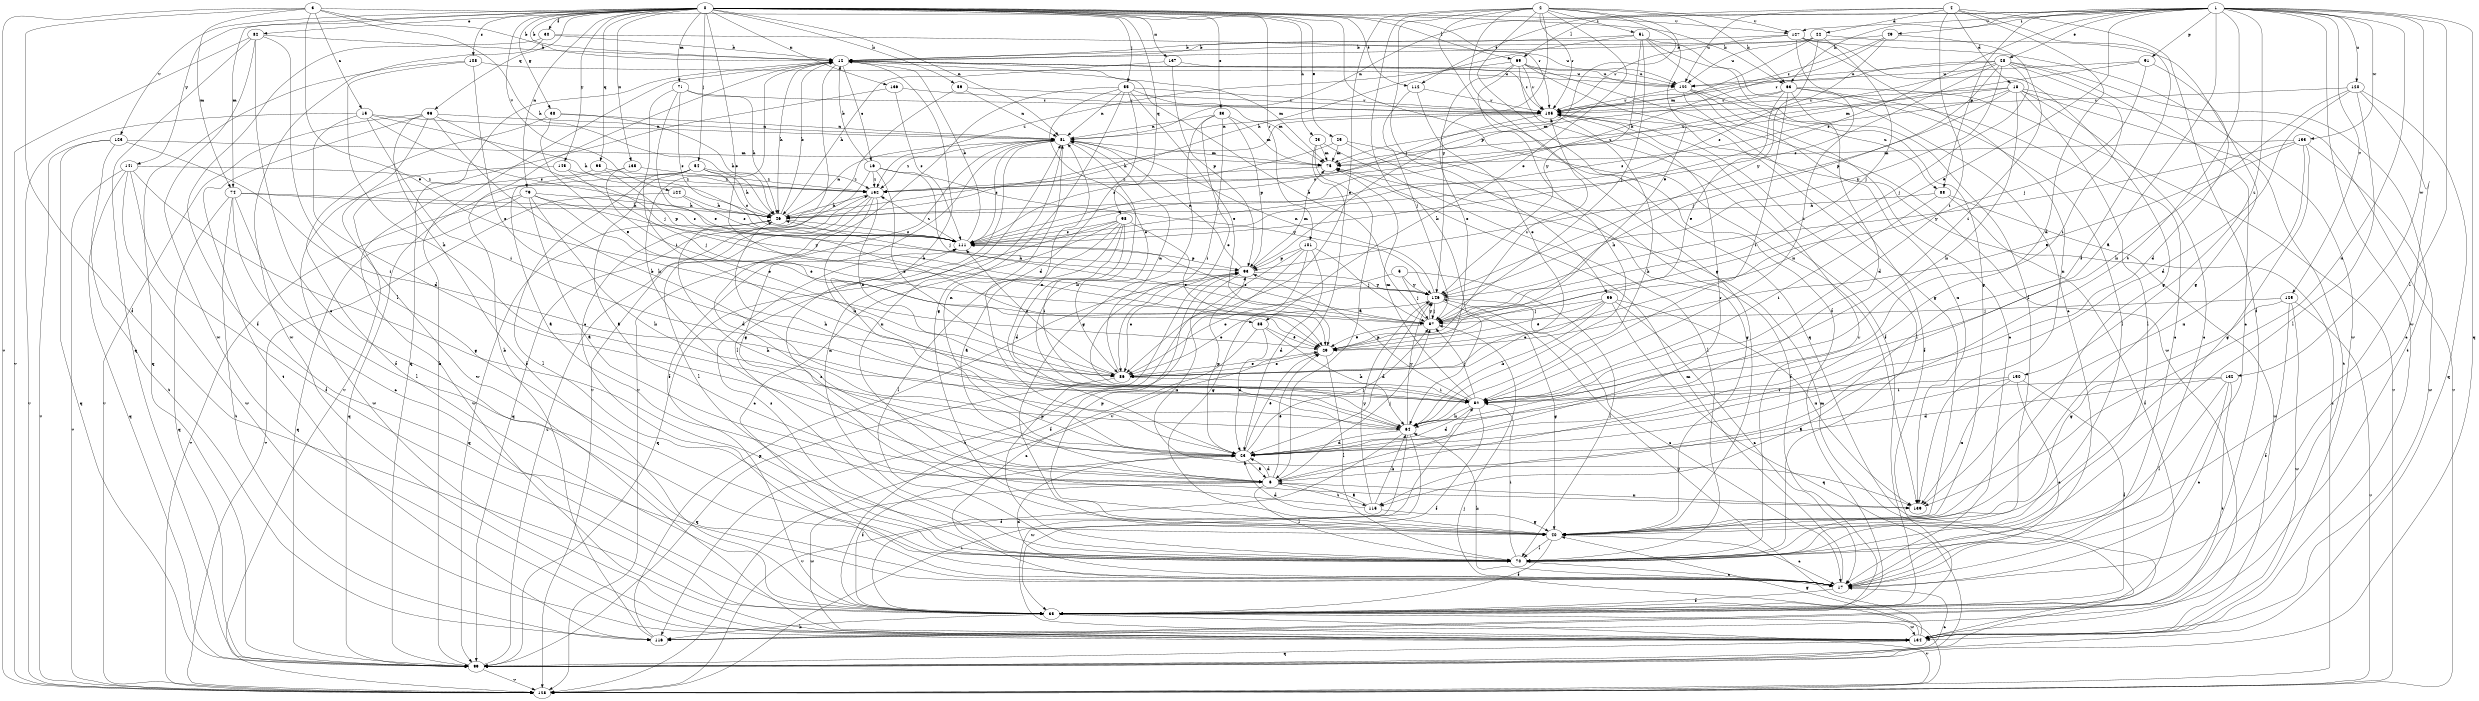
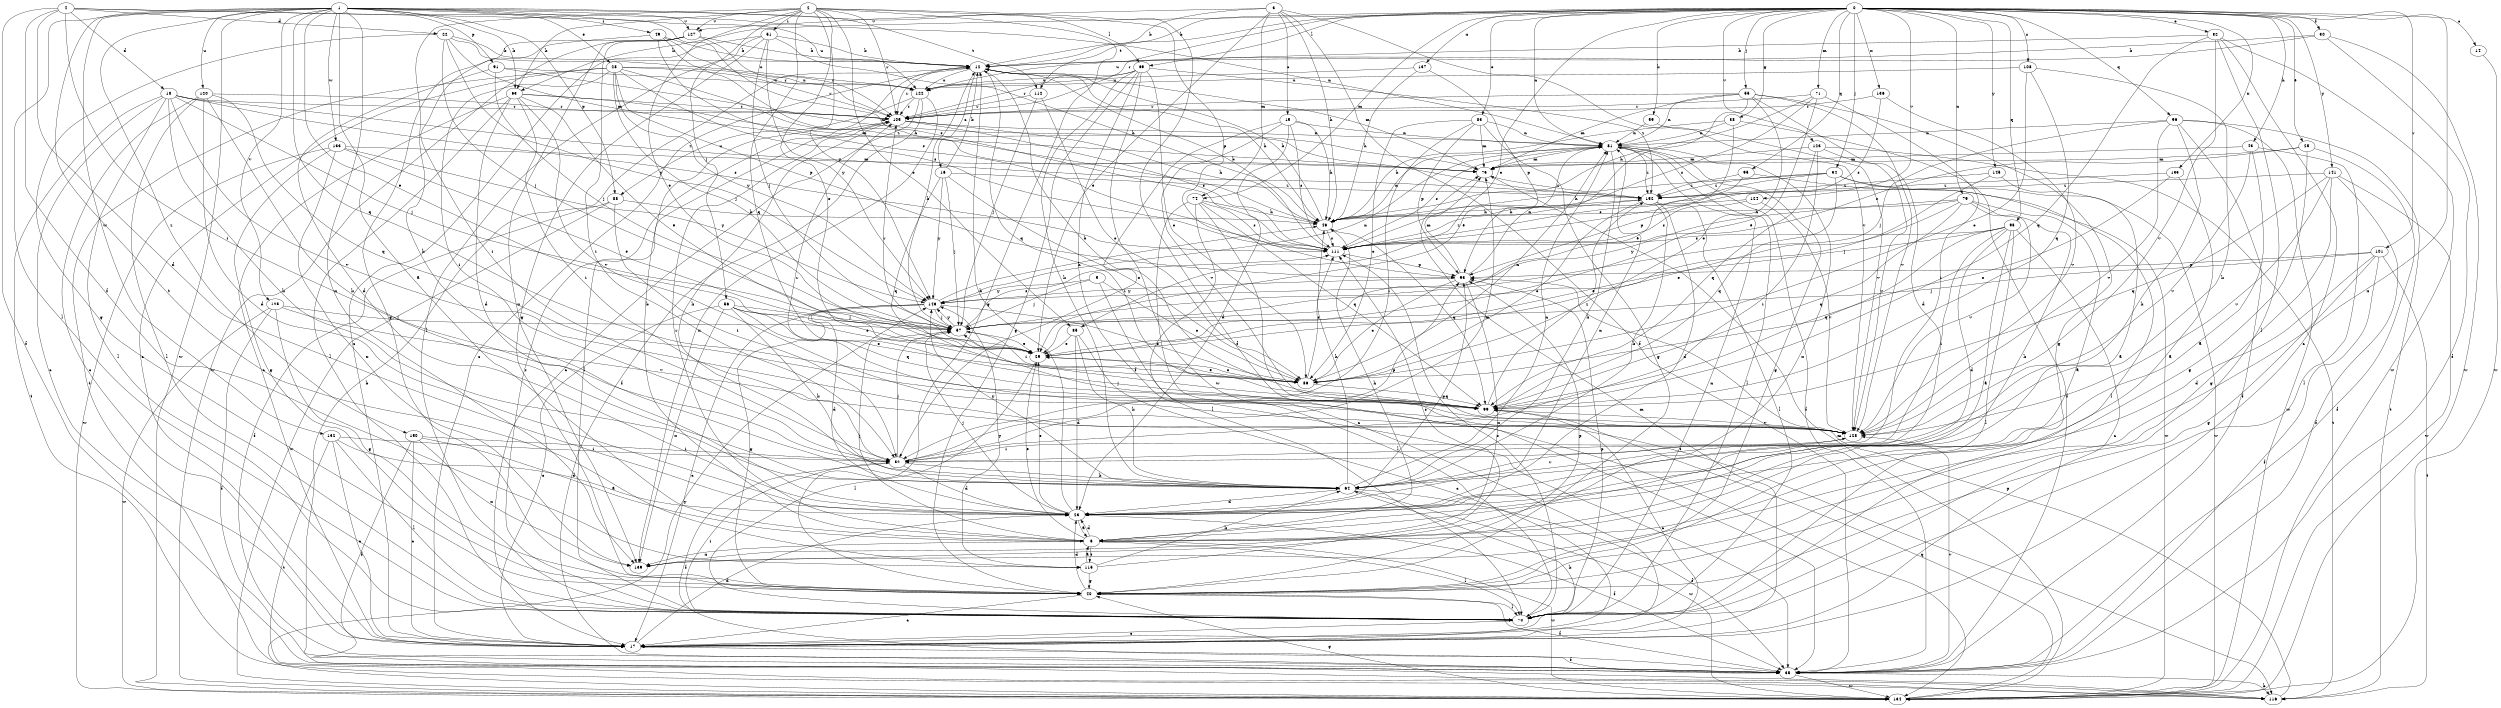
node "14": added
edge "59" -> "105": removed, label "r"
edge "86" -> "52": now "86" -> "57"
